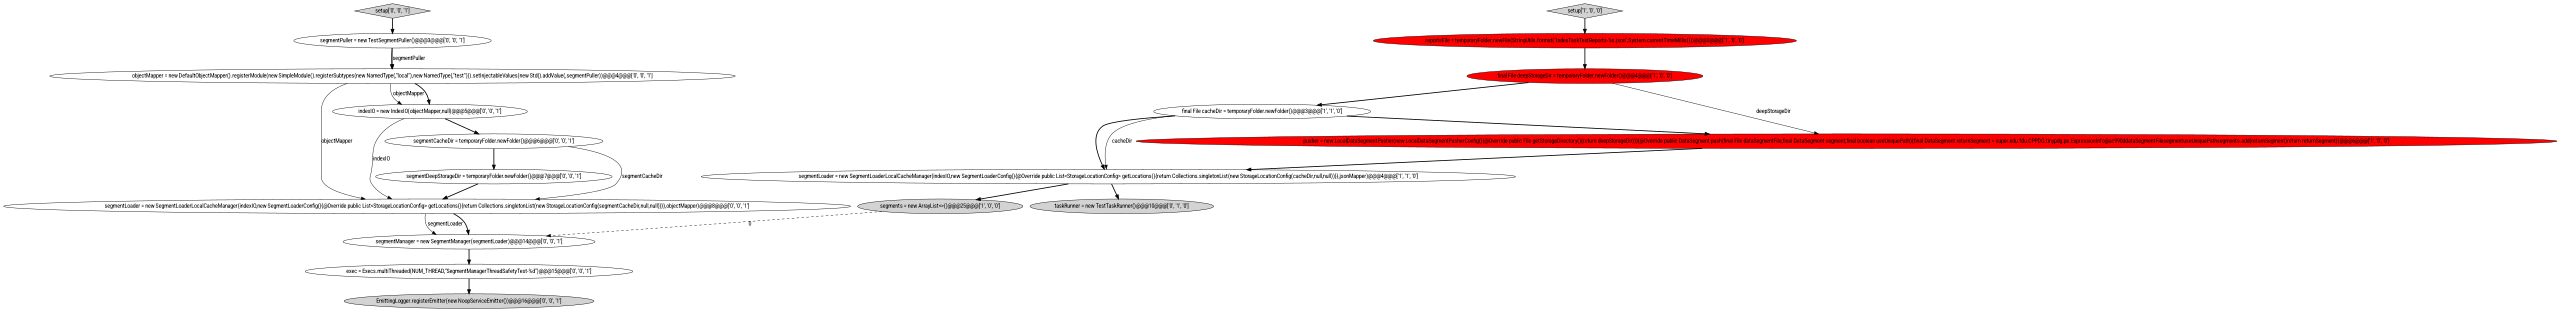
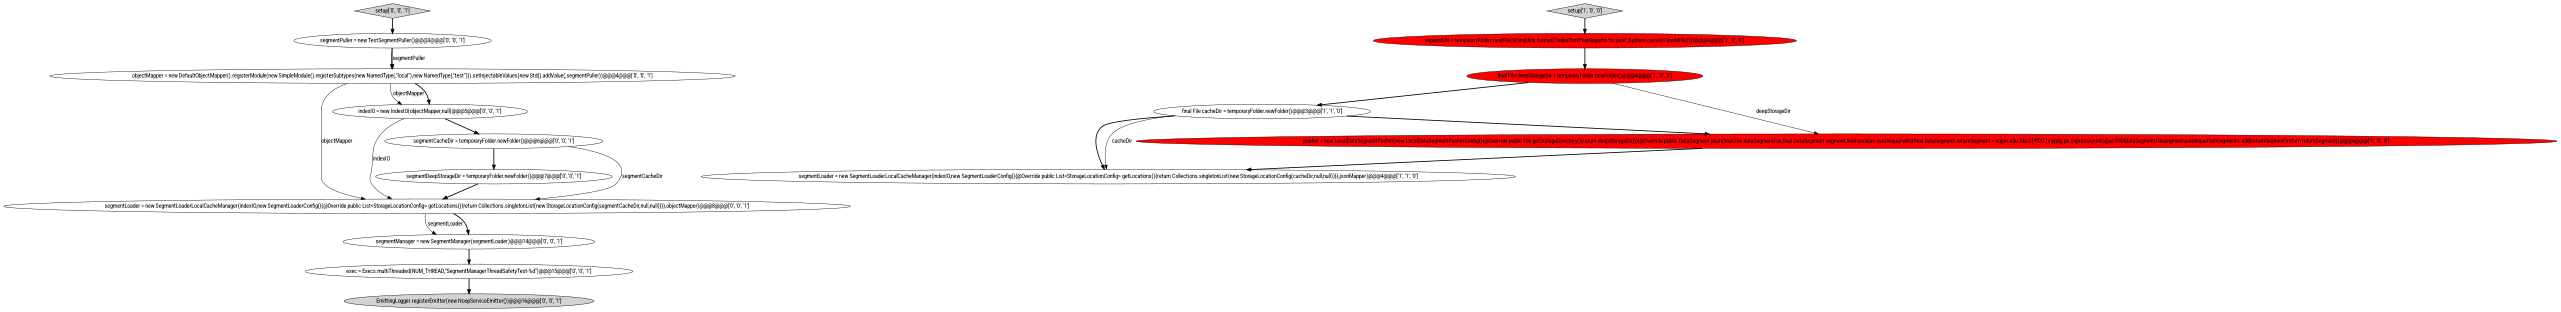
node "segments = new ArrayList<>()@@@25@@@['1', '0', '0']": removed
node "taskRunner = new TestTaskRunner()@@@10@@@['0', '1', '0']": removed
